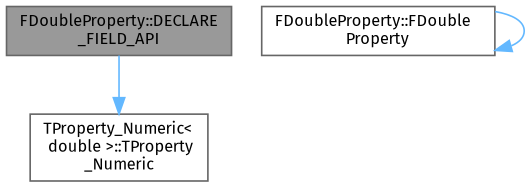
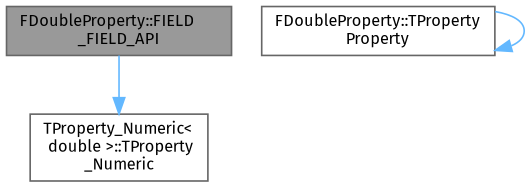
node "FDoubleProperty::DECLARE _FIELD_API": label "FDoubleProperty::DECLARE _FIELD_API" -> "FDoubleProperty::FIELD _FIELD_API"
node "FDoubleProperty::FDouble Property": label "FDoubleProperty::FDouble Property" -> "FDoubleProperty::TProperty Property"
